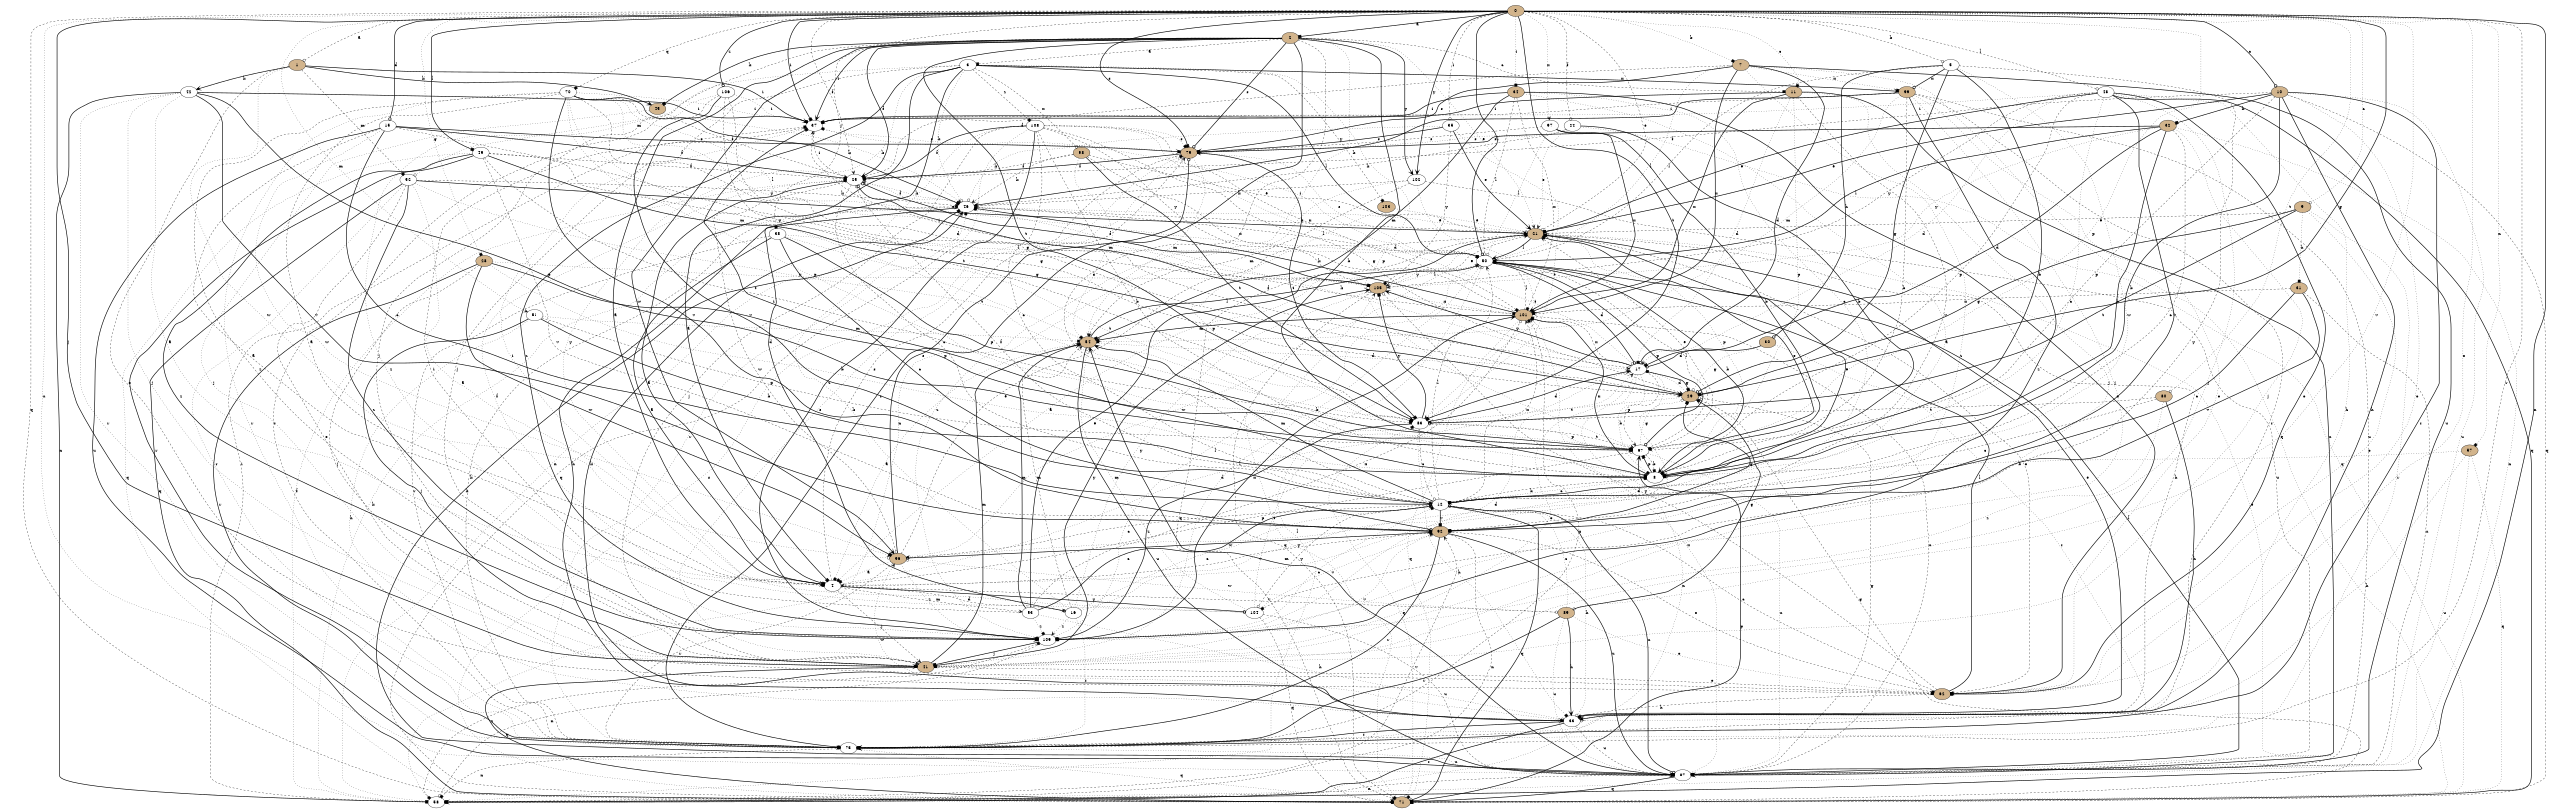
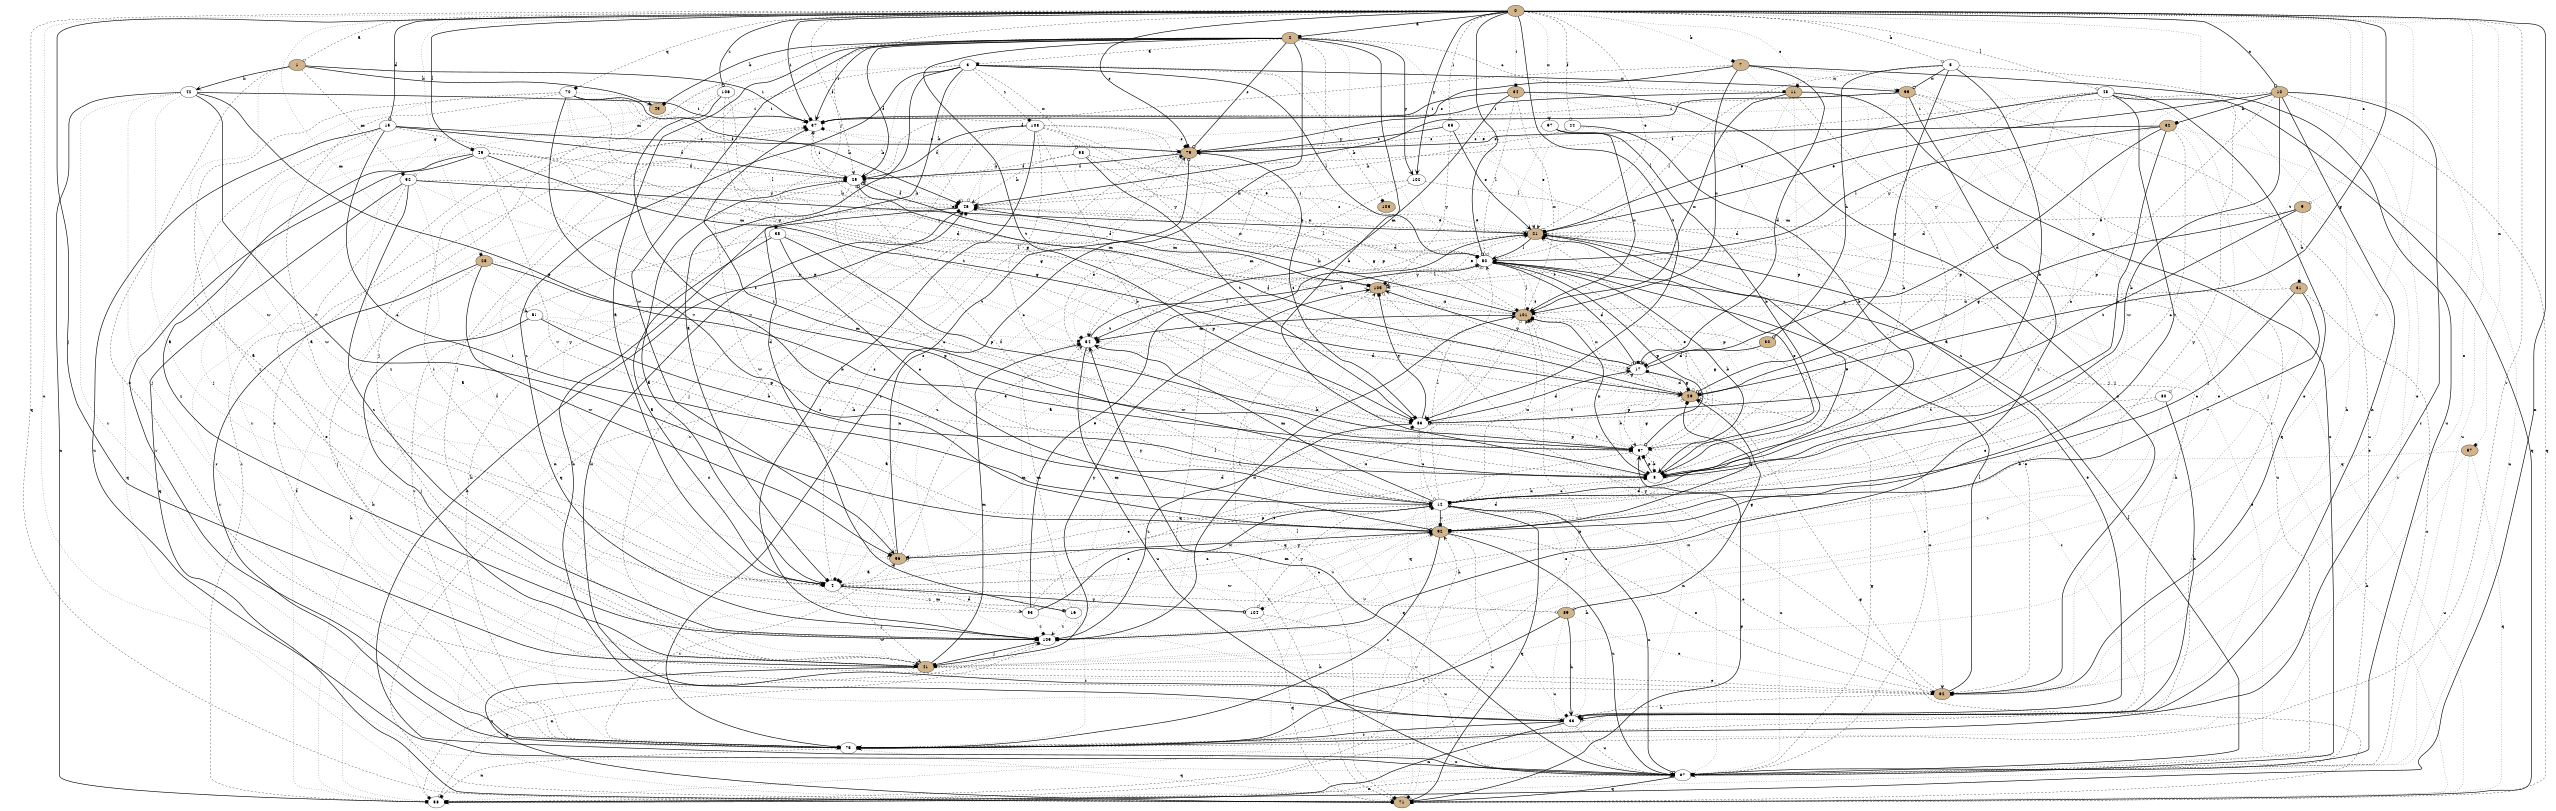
node "98": fillcolor tan -> white
node "54": fillcolor tan -> white
node "80": fillcolor tan -> white
edge "53" -> "54": style bold -> dotted
edge "17" -> "41": now "17" -> "62"
edge "33" -> "58": label "r" -> "n"
